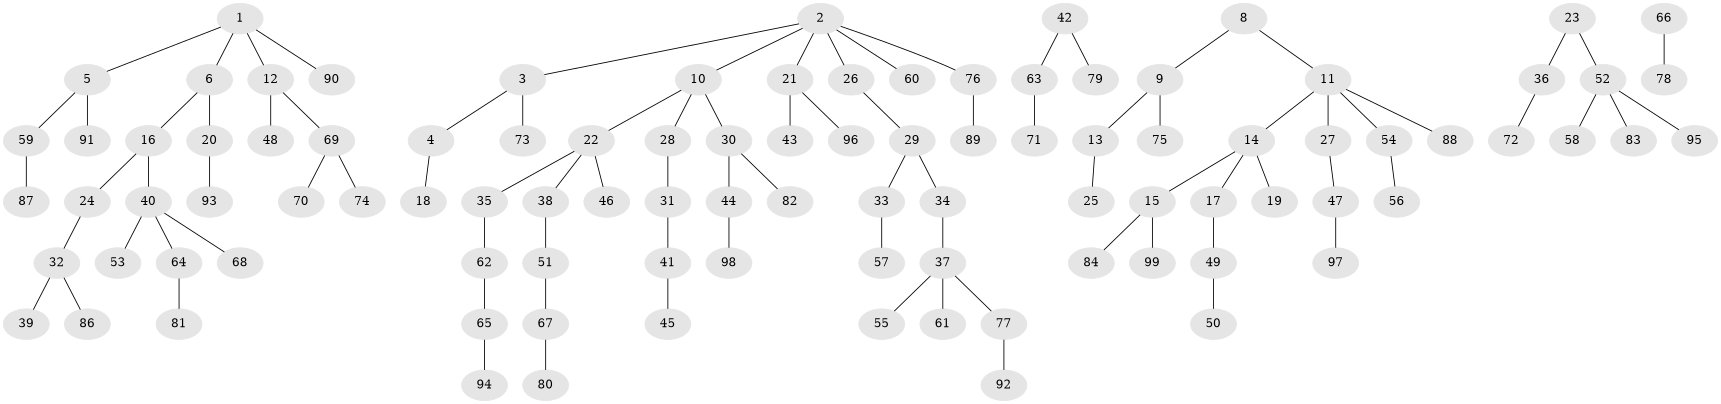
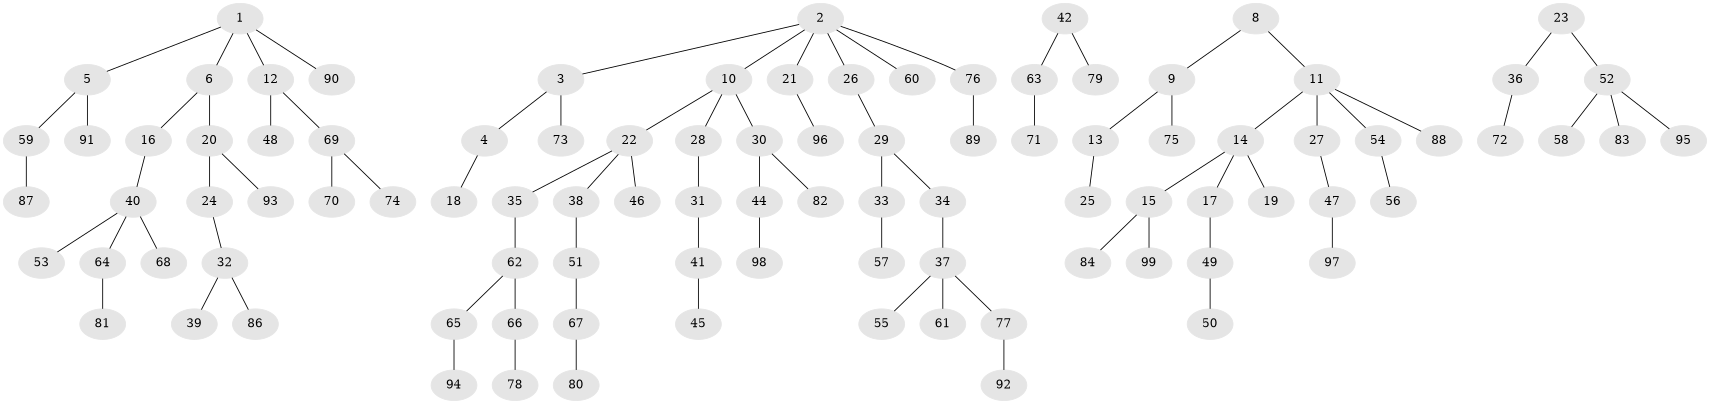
node "43": removed
edge "16" -- "24": now "20" -- "24"
edge "62" -- "66": added
